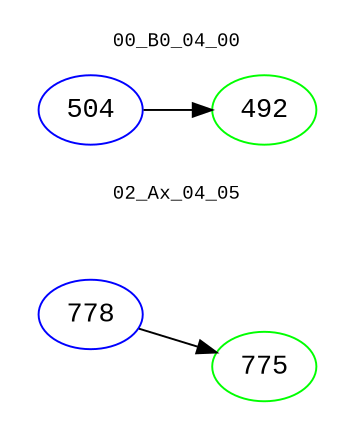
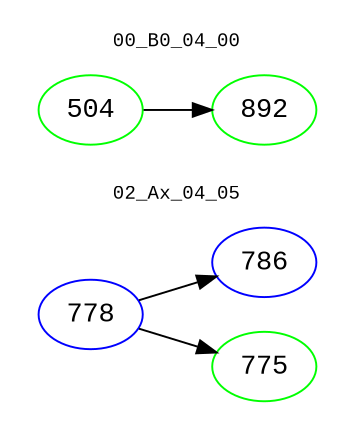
node "504": color blue -> green
node "492": label "492" -> "892"
node "786": added
